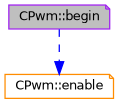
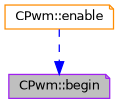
edge "CPwm::begin" -> "CPwm::enable": reversed
